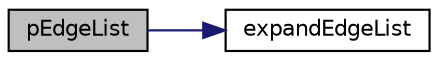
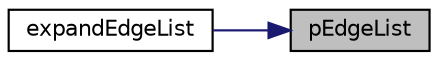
edge "pEdgeList" -> "expandEdgeList": reversed
